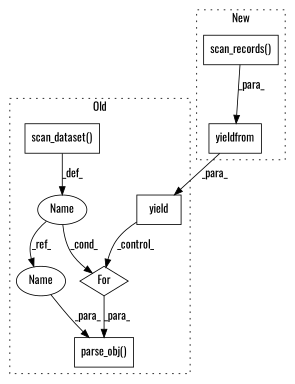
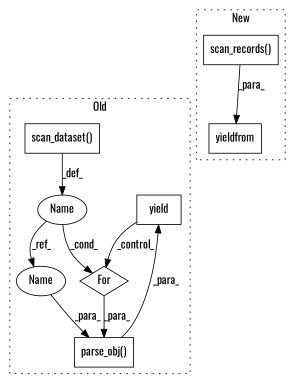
edge "yieldfrom" -> "yield": now "parse_obj()" -> "yield"
